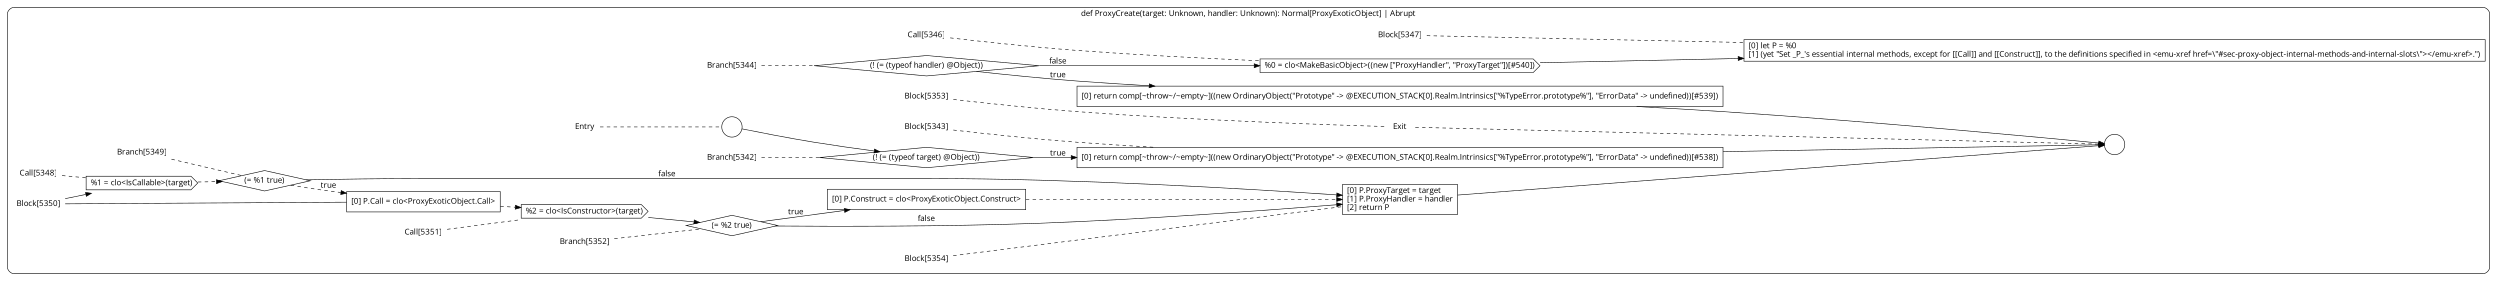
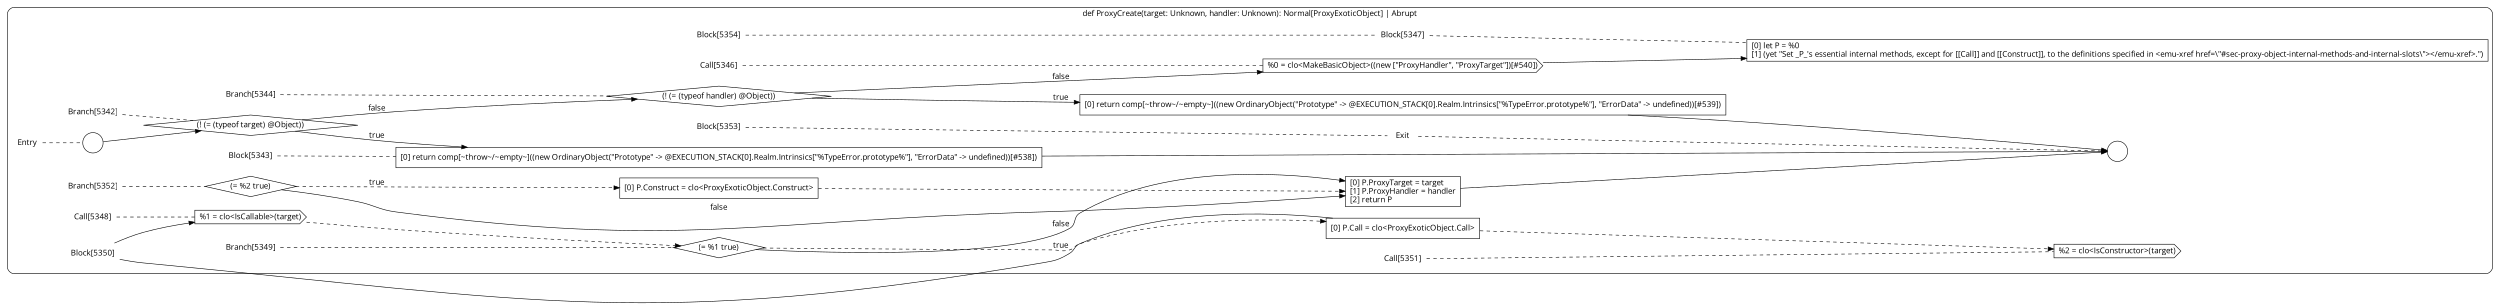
edge "(! (= (typeof target) @Object))" -> "(! (= (typeof handler) @Object))": added, label "false"
edge "(= %2 true)" -> "[0] P.Construct = clo<ProxyExoticObject.Construct>": style solid -> dashed
edge "%2 = clo<IsConstructor>(target)" -> "(= %2 true)": removed
edge "[0] P.ProxyTarget = target" -- "Block[5354]": now "Block[5347]" -- "Block[5354]"
